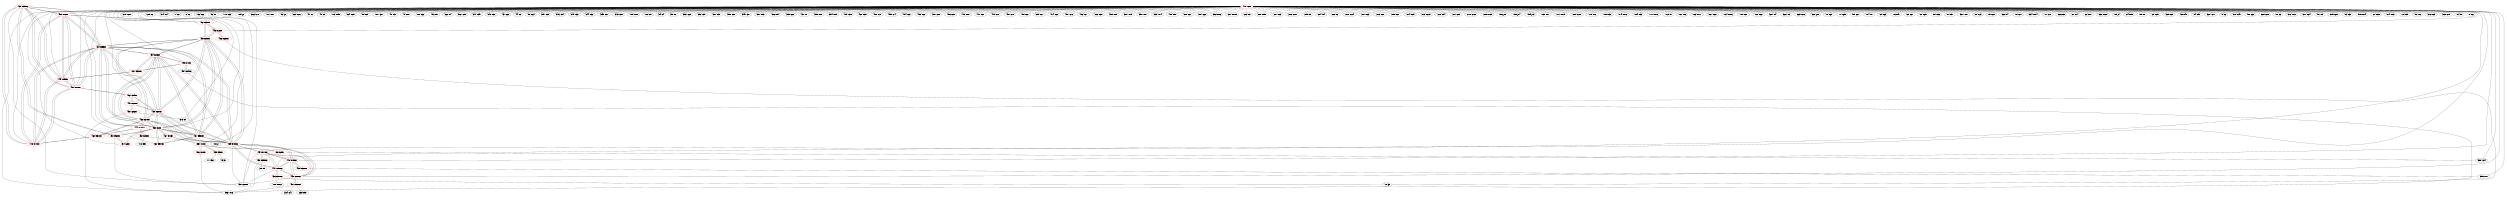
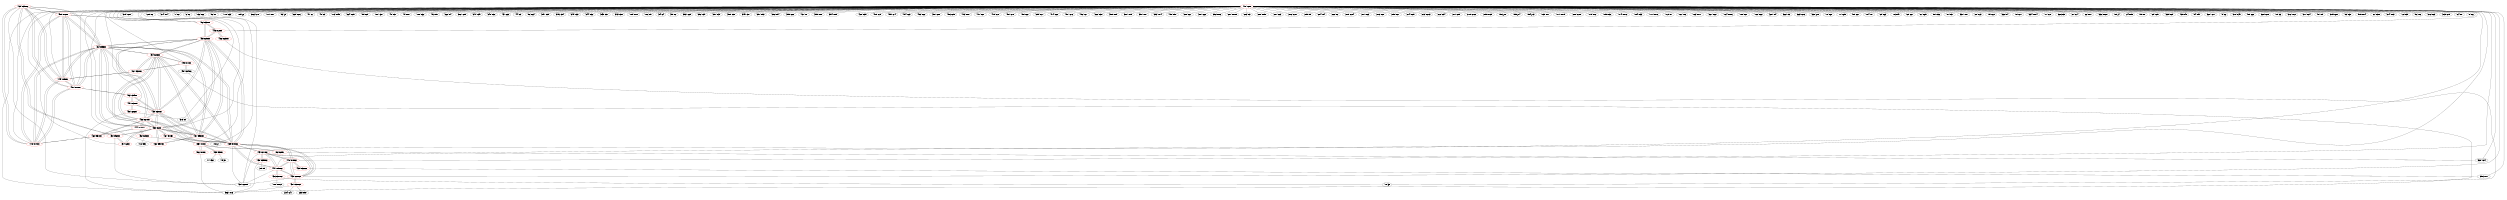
node "(419) C98": removed
